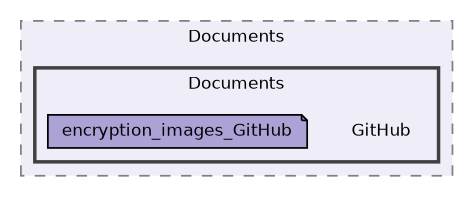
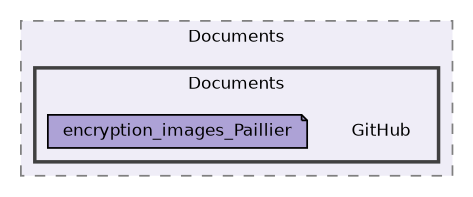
node "encryption_images_GitHub": label "encryption_images_GitHub" -> "encryption_images_Paillier"
